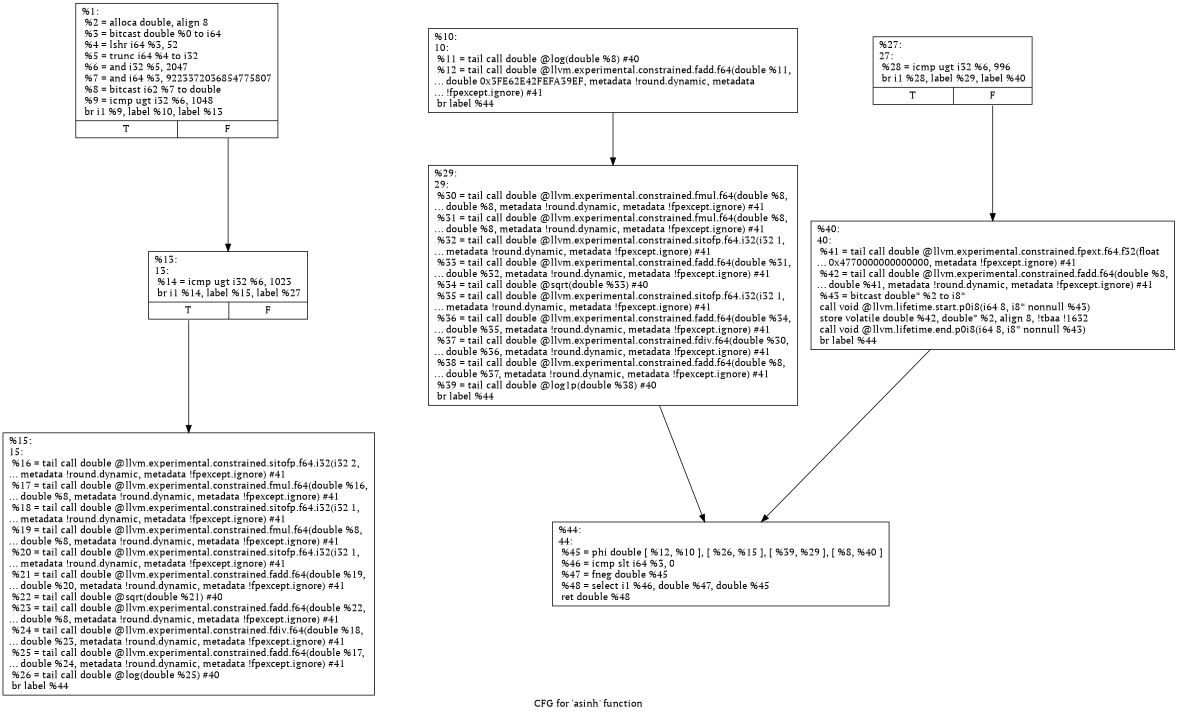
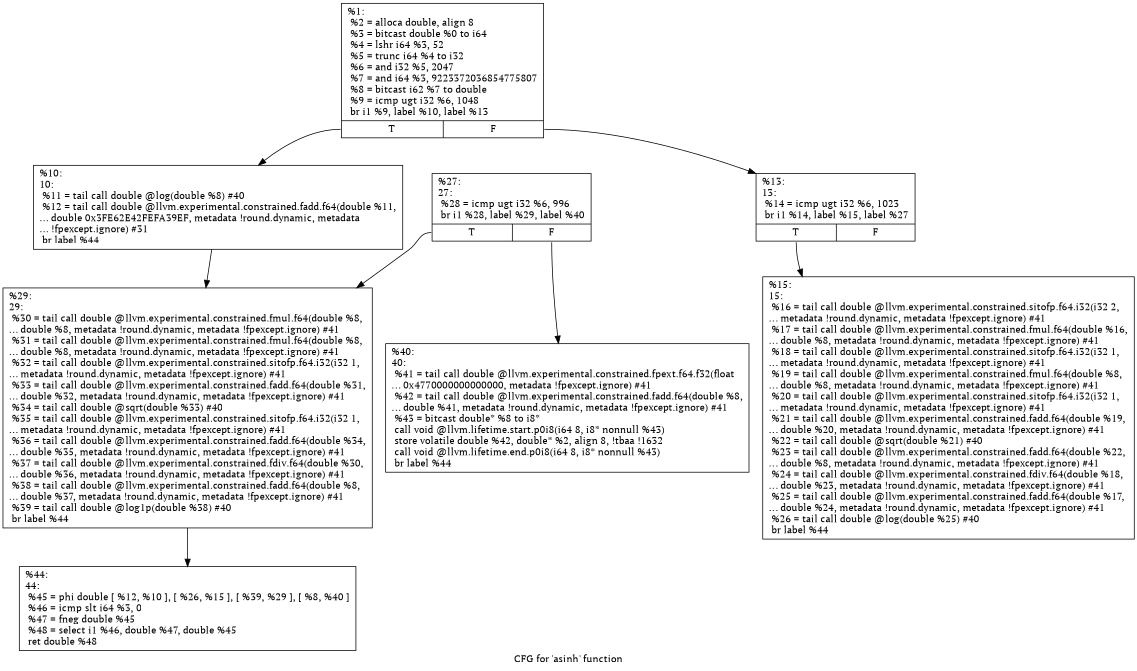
node "%10:": text "... !fpexcept.ignore) #41" -> "... !fpexcept.ignore) #31"
edge "%1:" -> "%10:": added
edge "%27:" -> "%29:": added
node "%40:": text "%43 = bitcast double* %2 to i8*" -> "%43 = bitcast double* %8 to i8*"
edge "%40:" -> "%44:": removed
